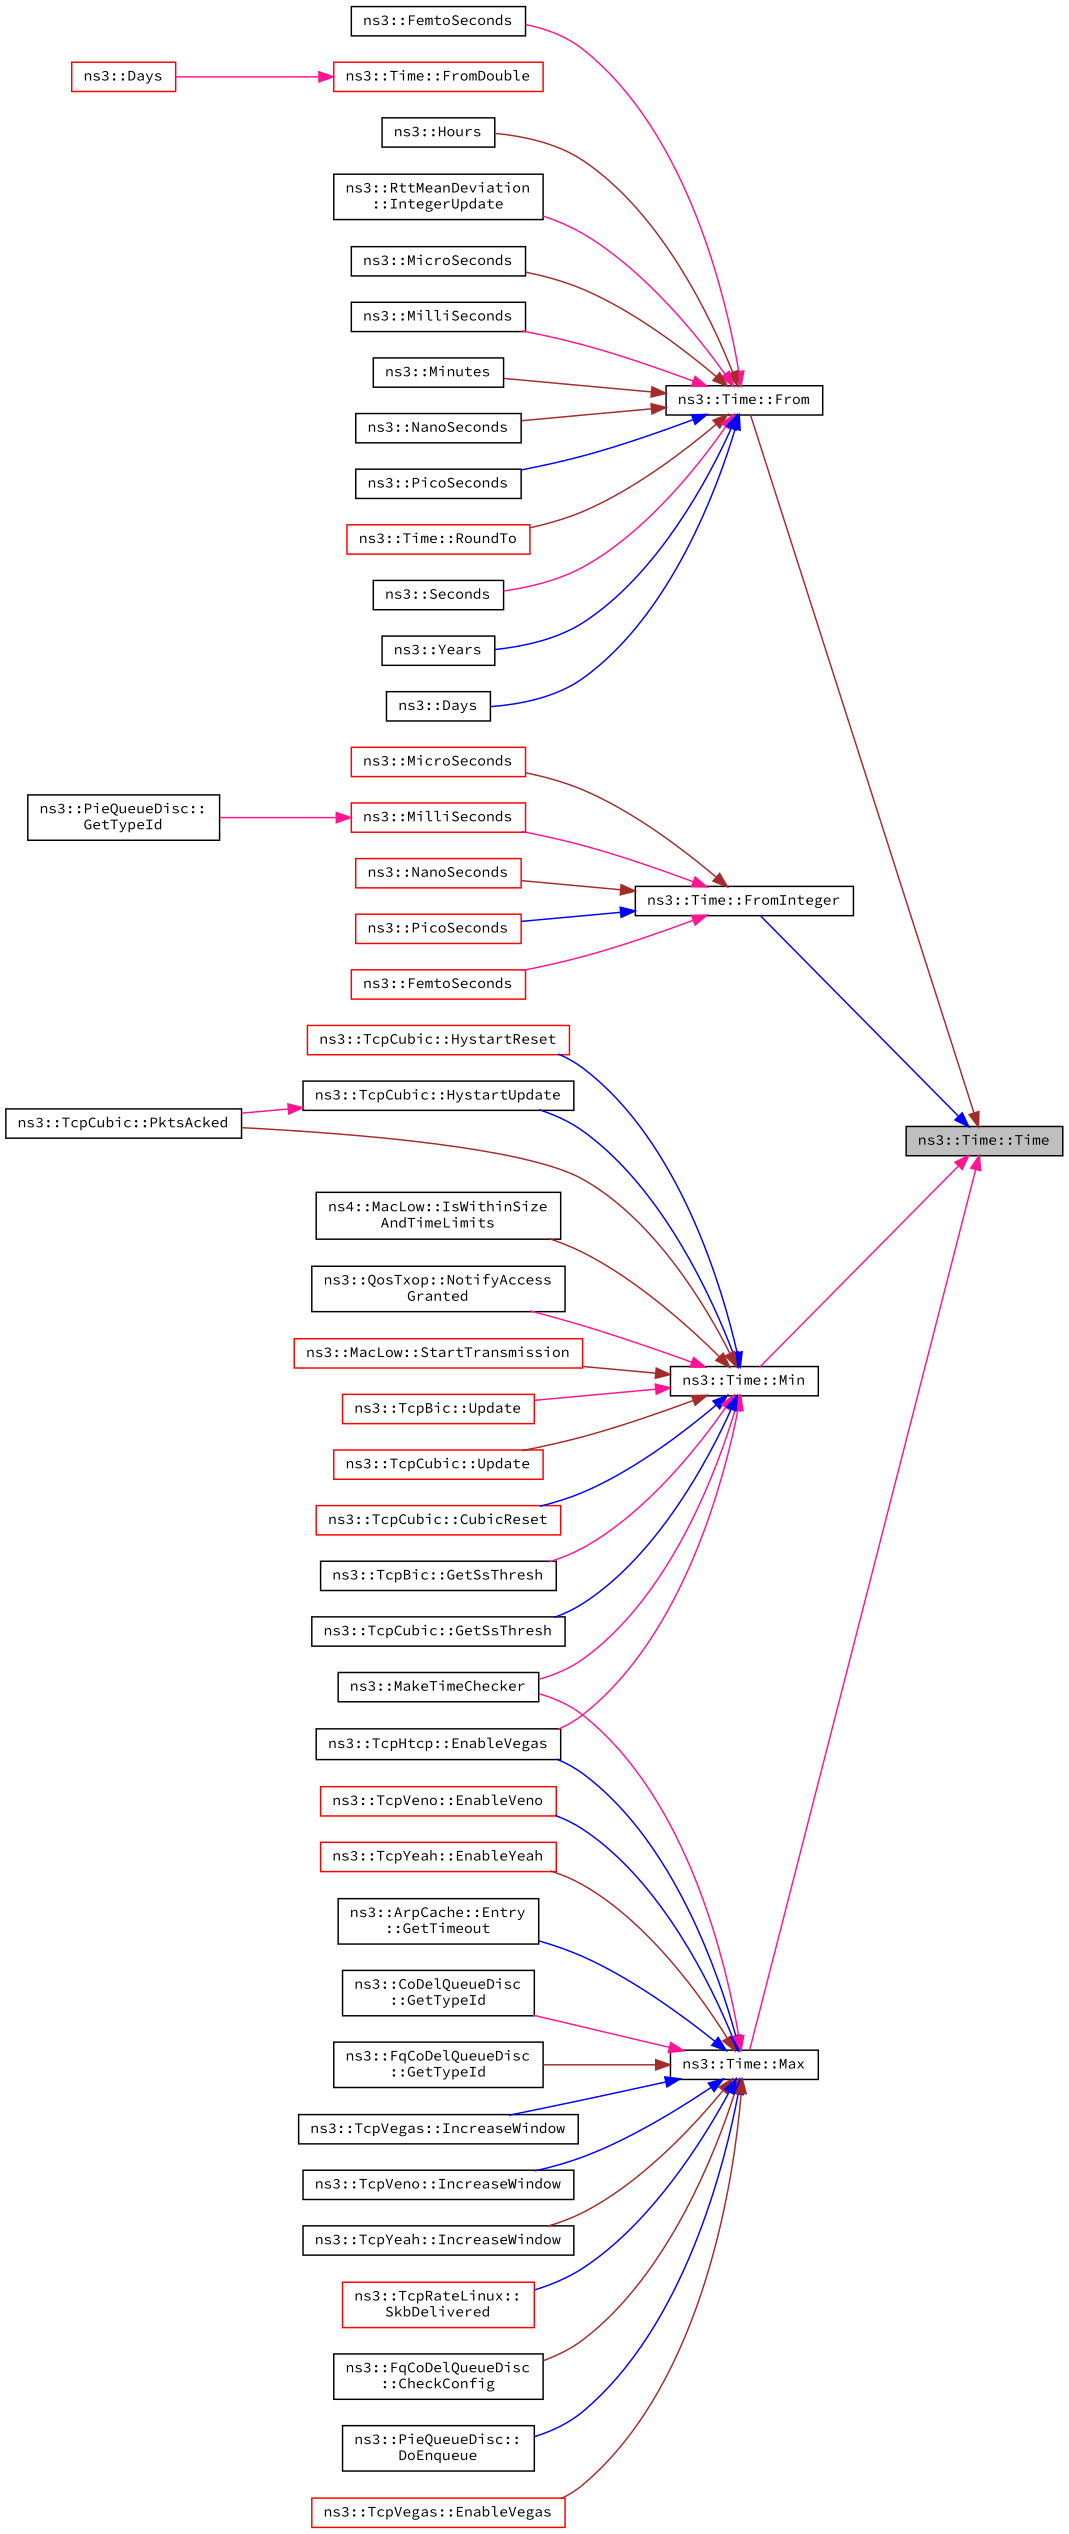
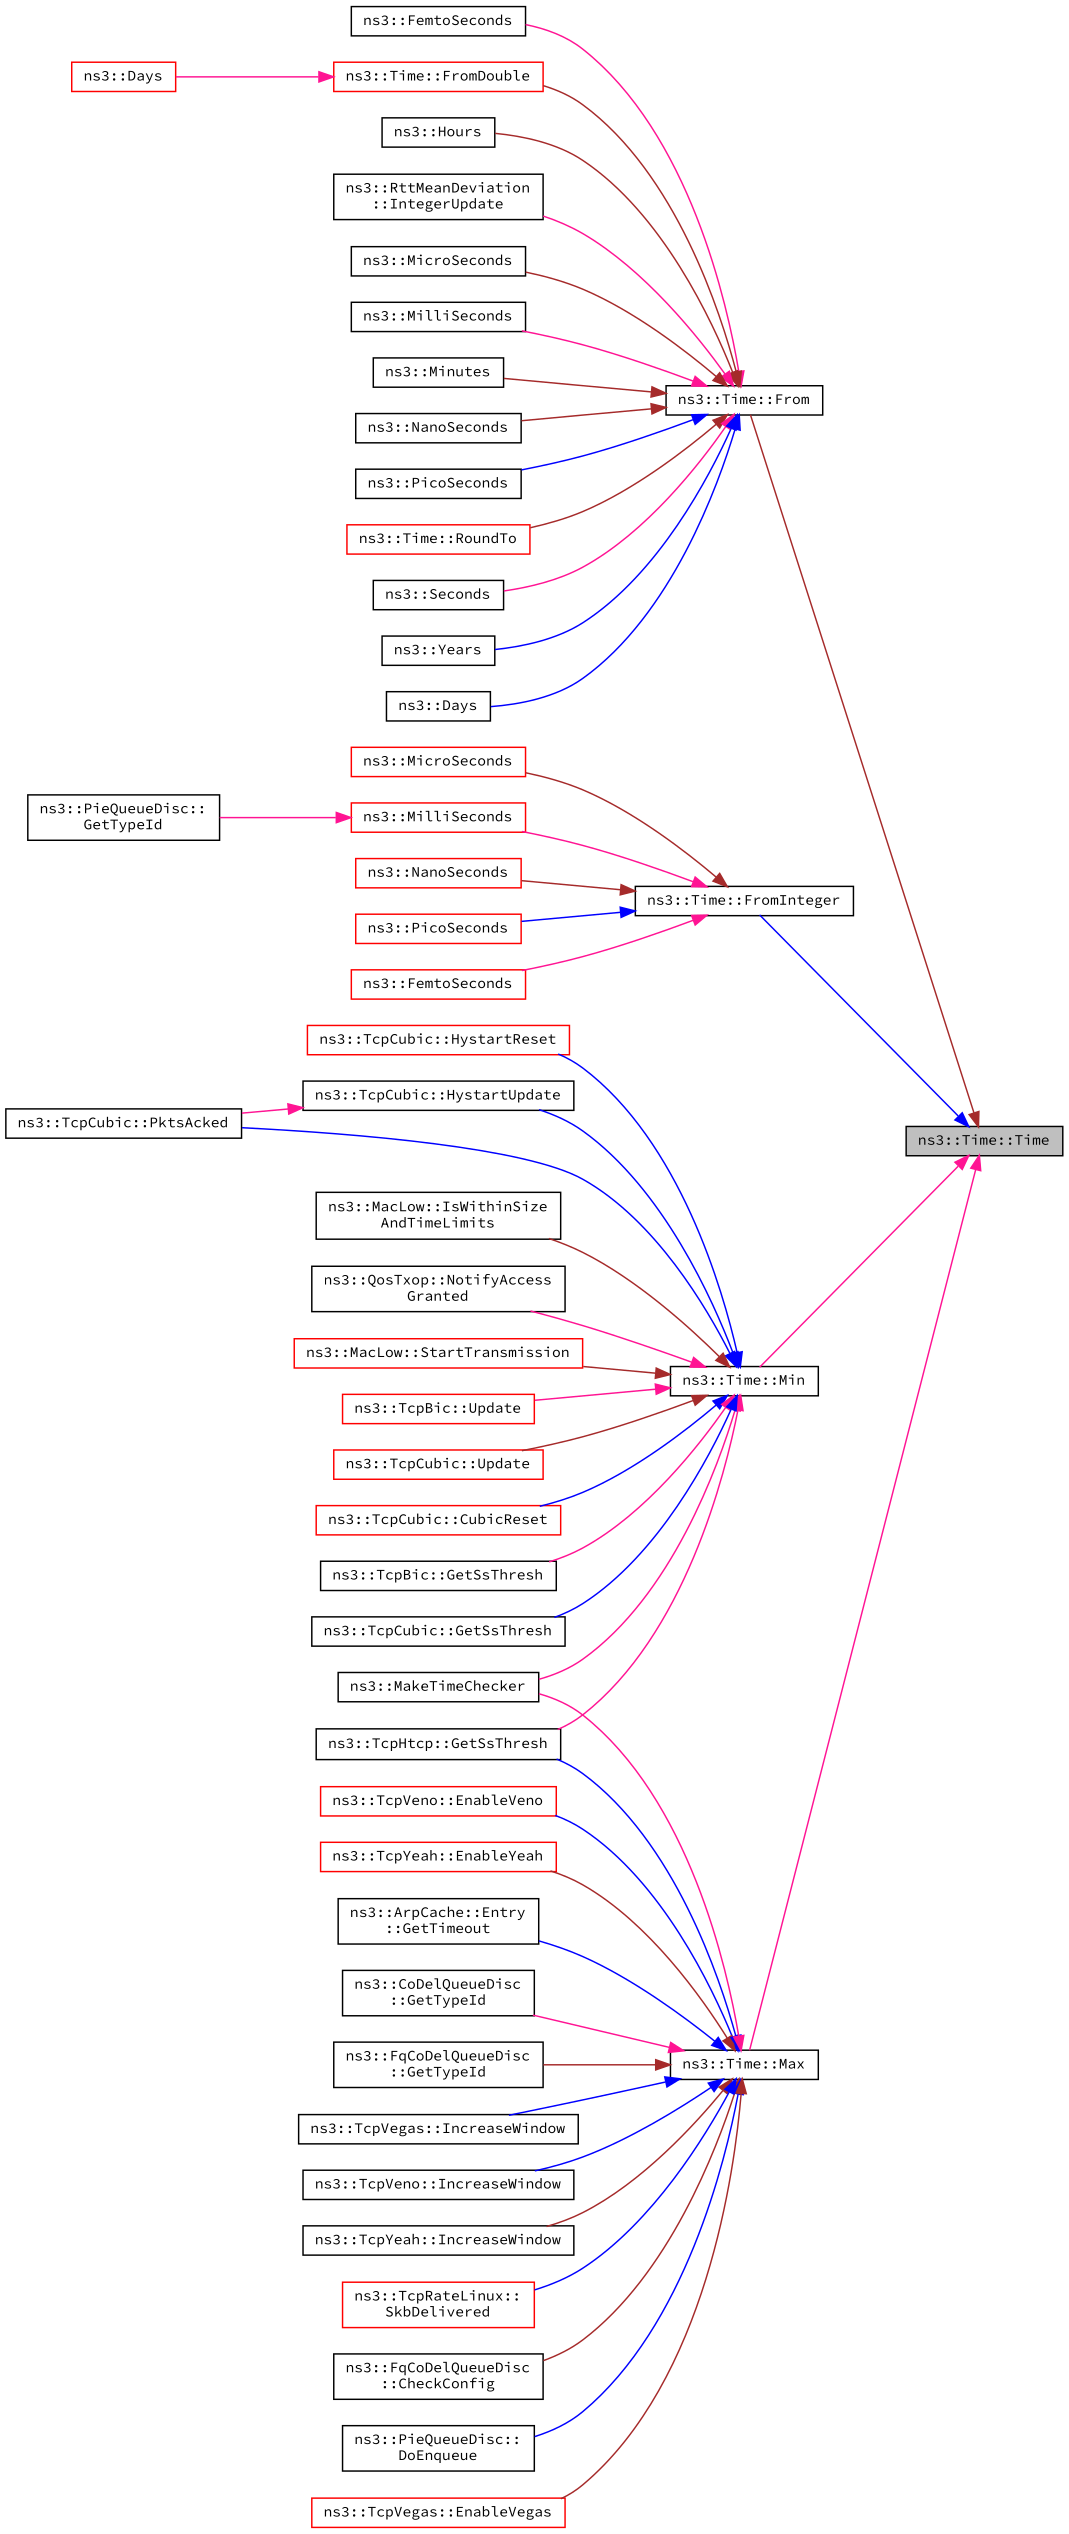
edge "ns3::Time::FromDouble" -> "ns3::Time::From": added
edge "ns3::TcpCubic::PktsAcked" -> "ns3::Time::Min": color brown -> blue
node "ns4::MacLow::IsWithinSize AndTimeLimits": label "ns4::MacLow::IsWithinSize AndTimeLimits" -> "ns3::MacLow::IsWithinSize AndTimeLimits"
node "ns3::TcpHtcp::EnableVegas": label "ns3::TcpHtcp::EnableVegas" -> "ns3::TcpHtcp::GetSsThresh"
